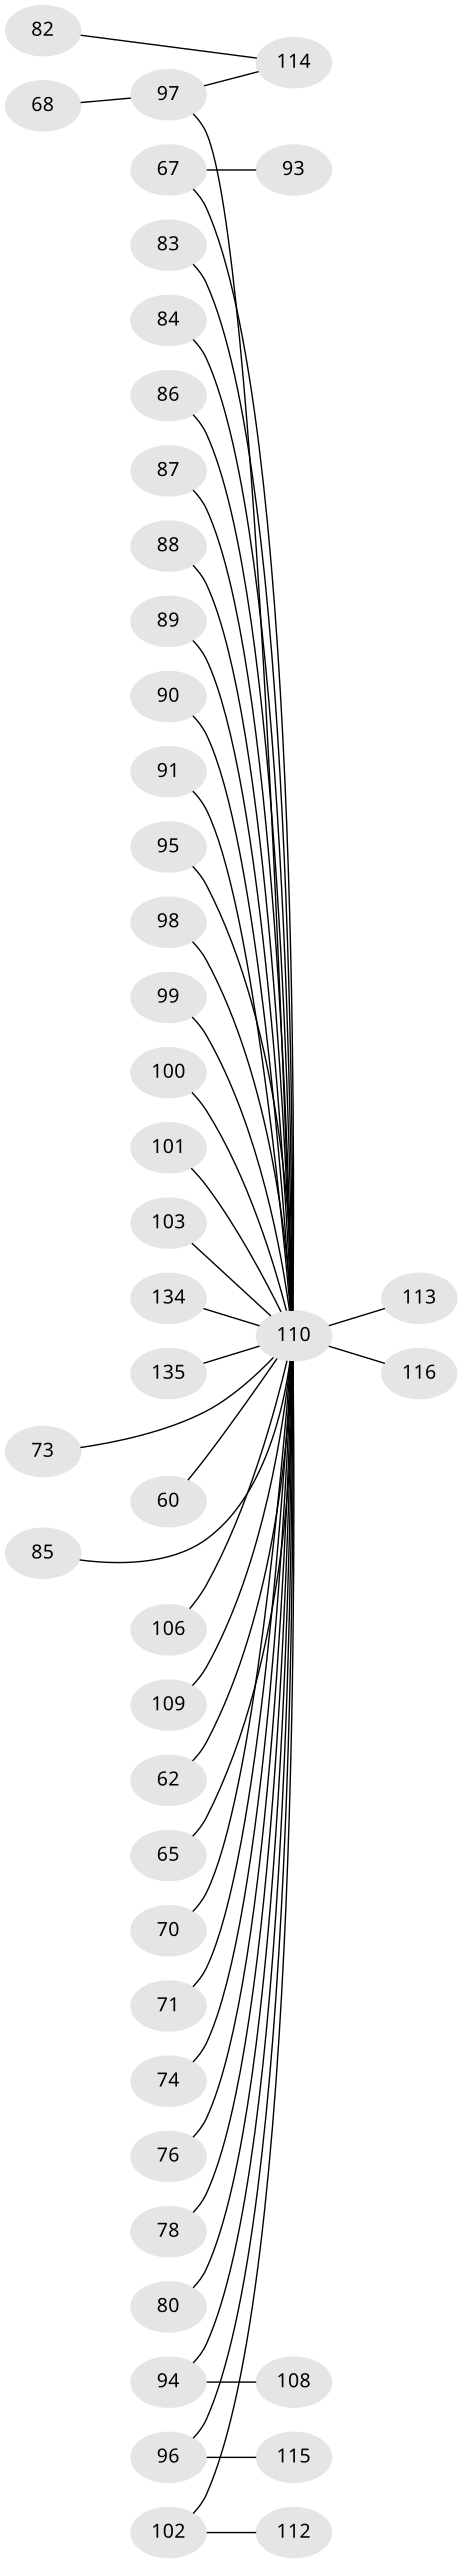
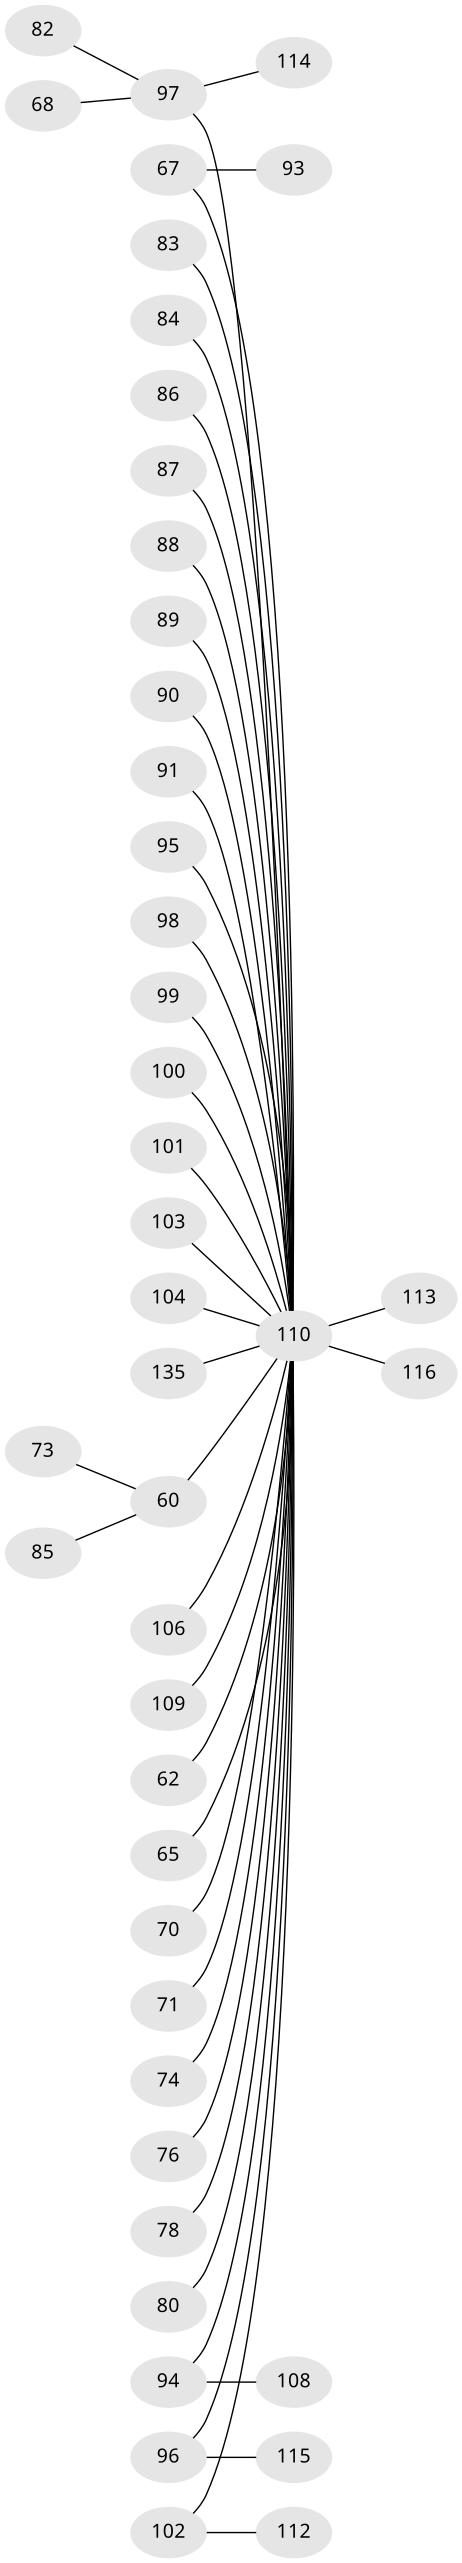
edge "82" -- "114": now "82" -- "97"
node "134": label "134" -> "104"
edge "110" -- "73": now "60" -- "73"
edge "110" -- "85": now "60" -- "85"
